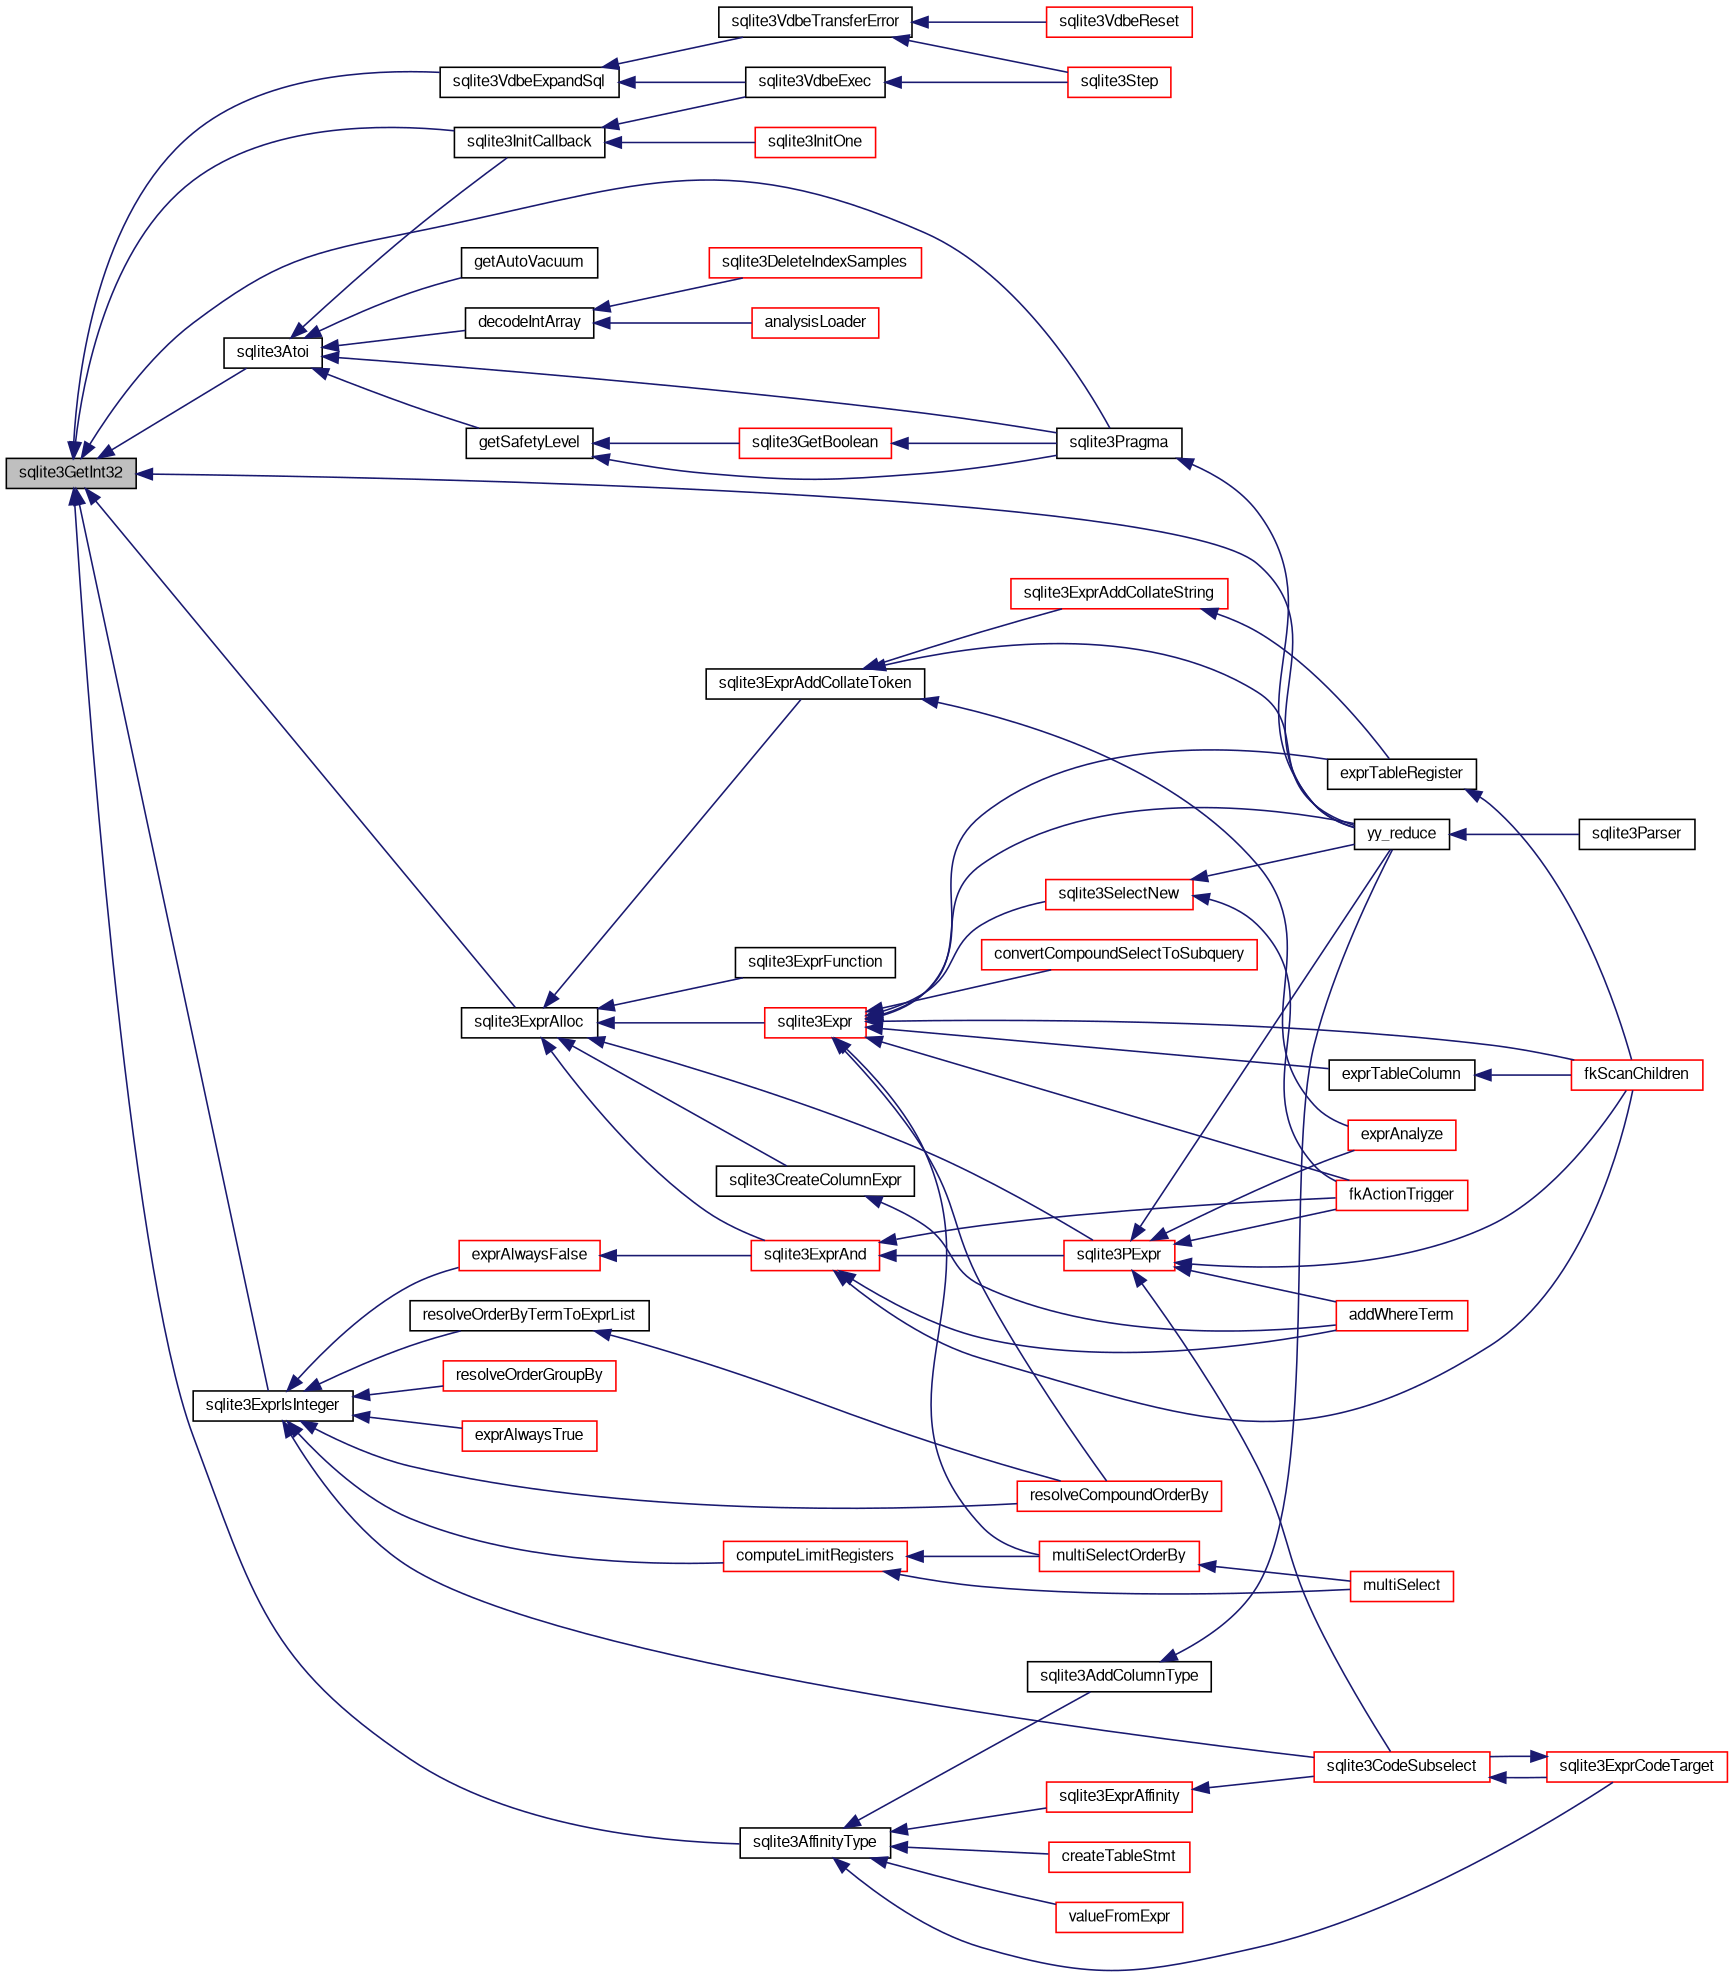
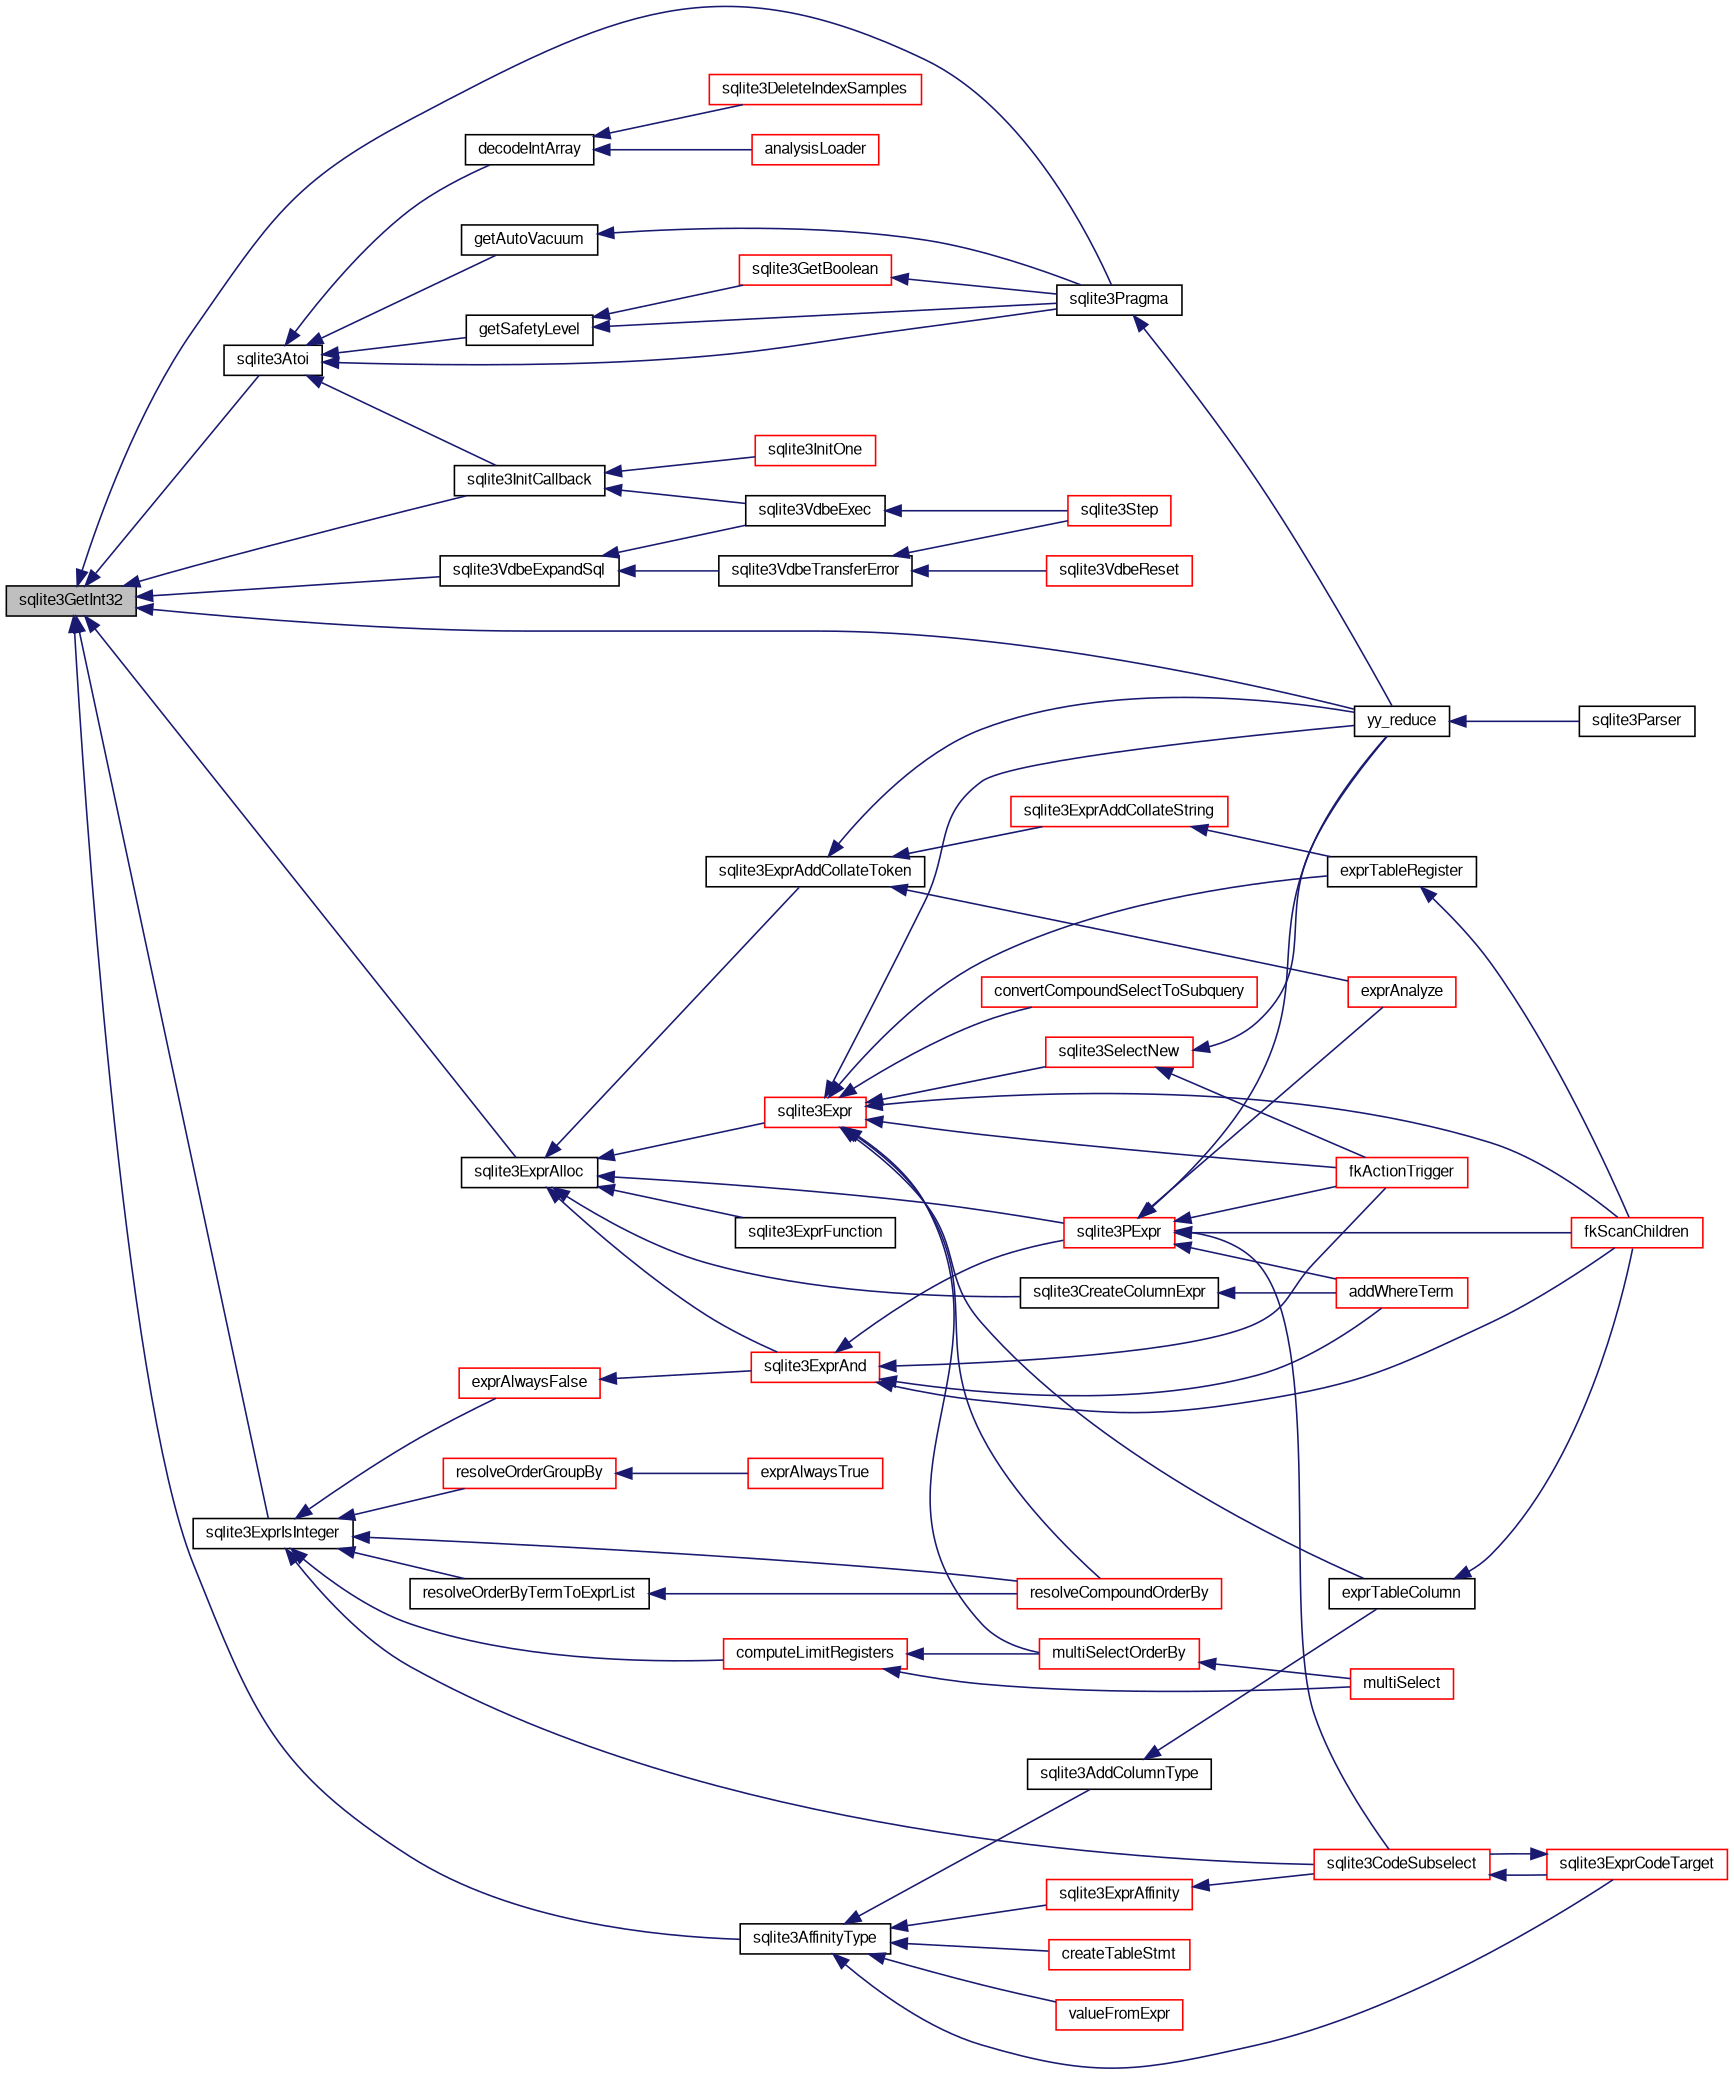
edge "sqlite3Pragma" -> "getAutoVacuum": added
edge "yy_reduce" -> "sqlite3AddColumnType": now "exprTableColumn" -> "sqlite3AddColumnType"
edge "exprAlwaysTrue" -> "sqlite3ExprIsInteger": now "exprAlwaysTrue" -> "resolveOrderGroupBy"
